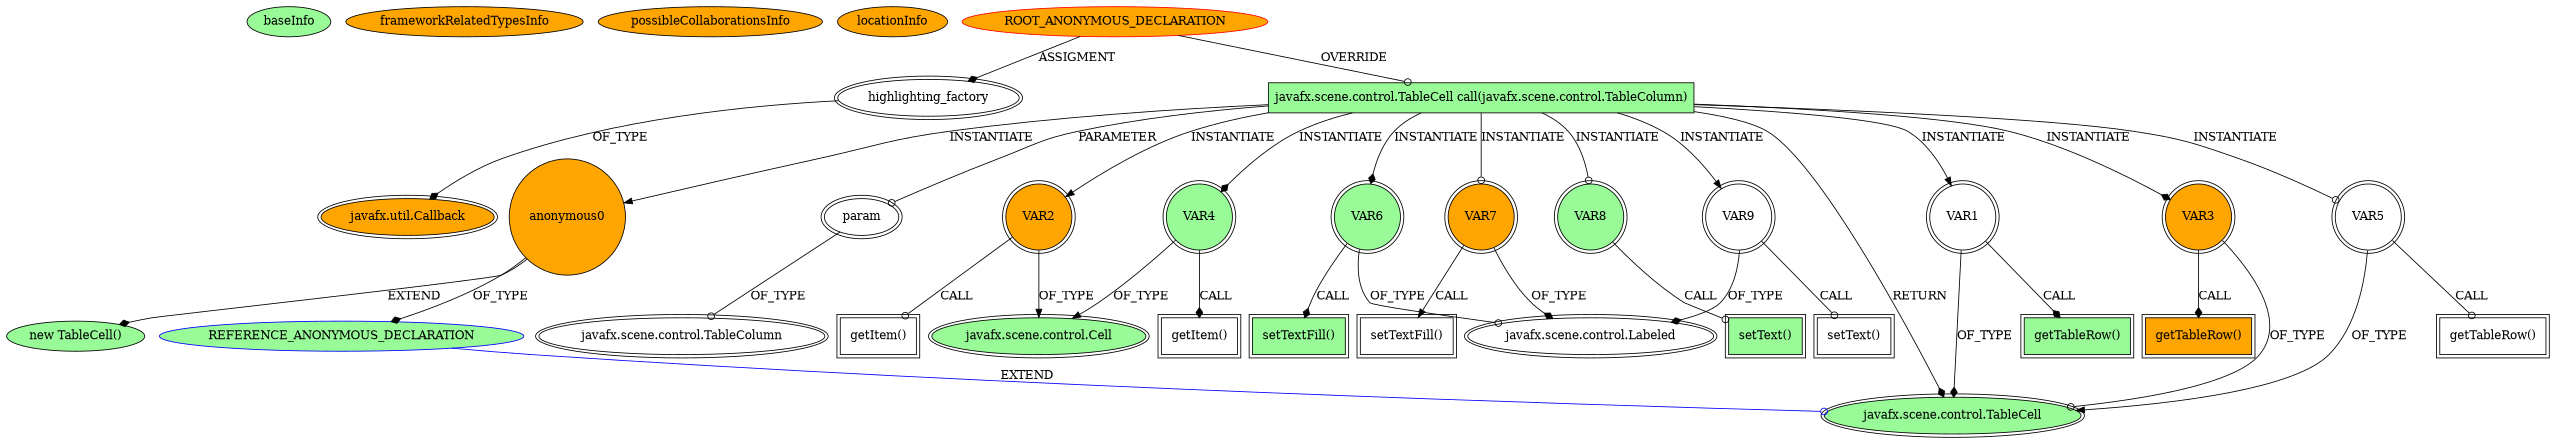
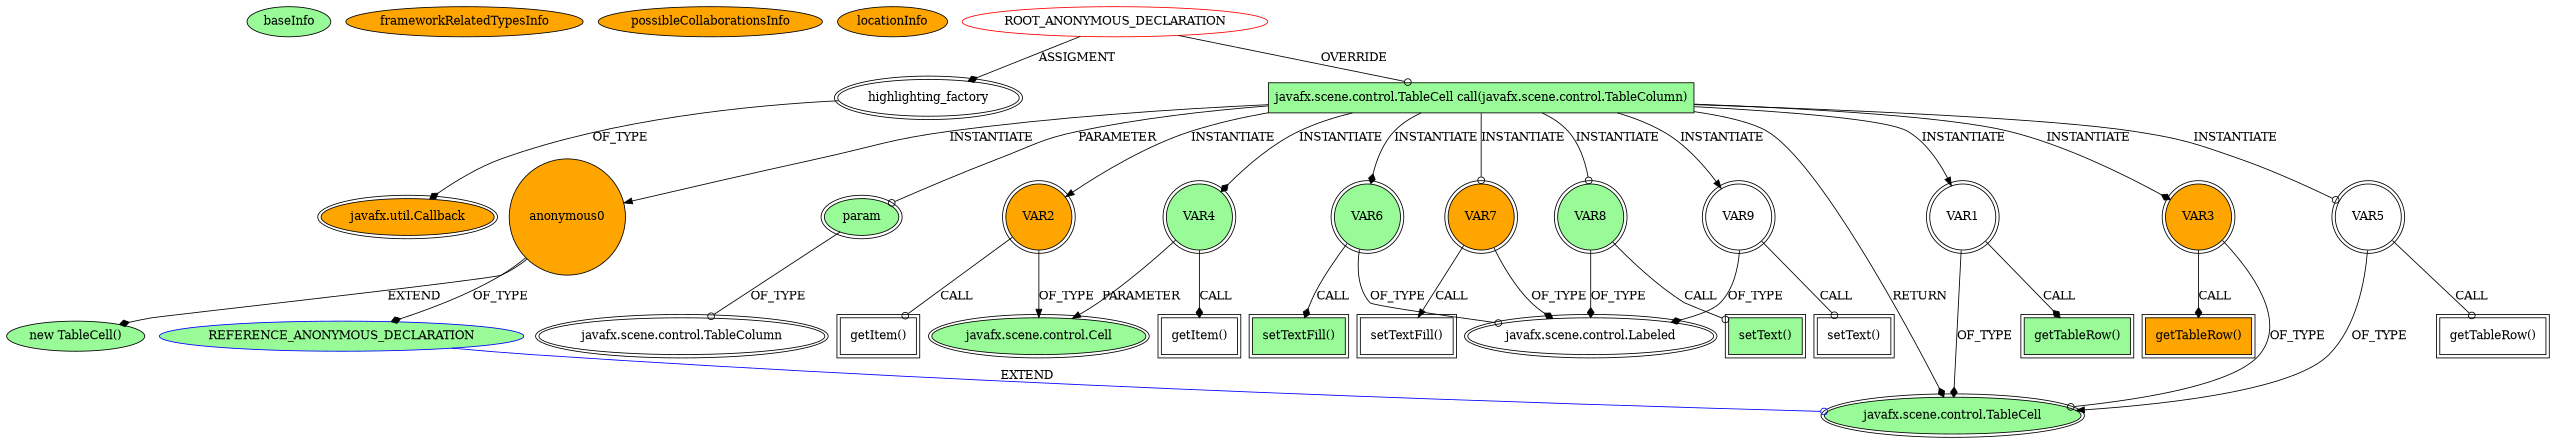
node "ROOT_ANONYMOUS_DECLARATION": fillcolor orange -> white
node "param": fillcolor white -> palegreen
edge "VAR8" -> "javafx.scene.control.Labeled": added, label "OF_TYPE"
edge "VAR4" -> "javafx.scene.control.Cell": label "OF_TYPE" -> "PARAMETER"
